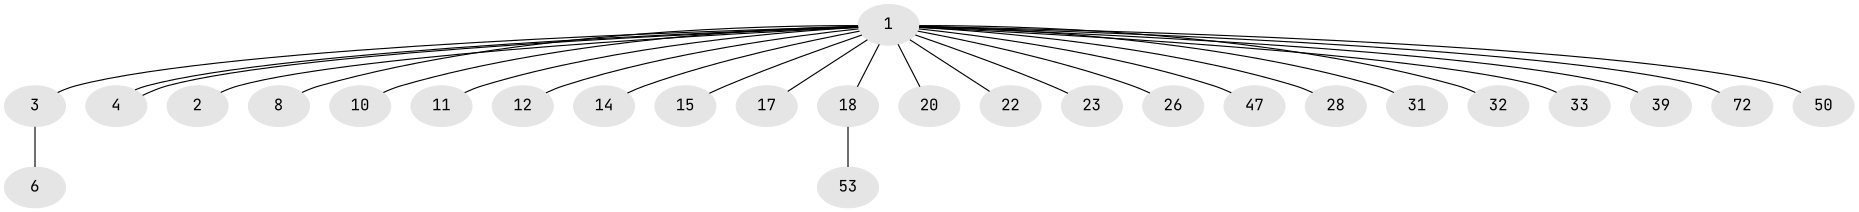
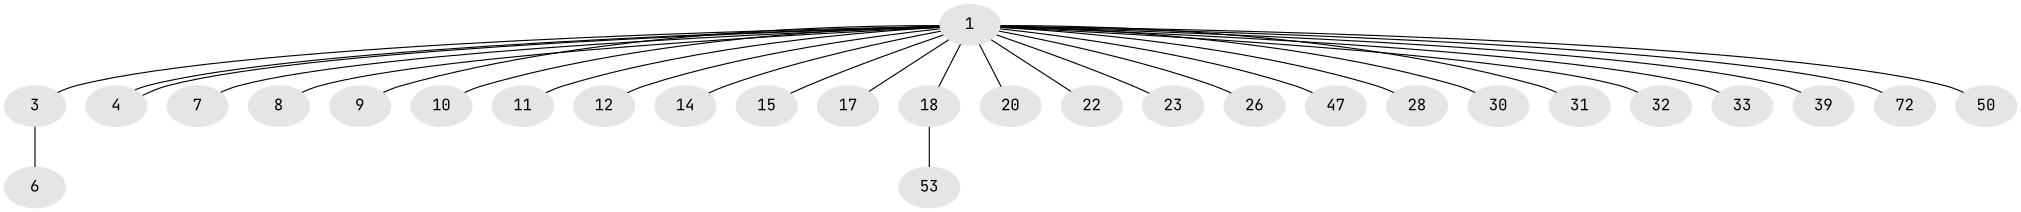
node "2": label "2" -> "7"
node "9": added
node "30": added
